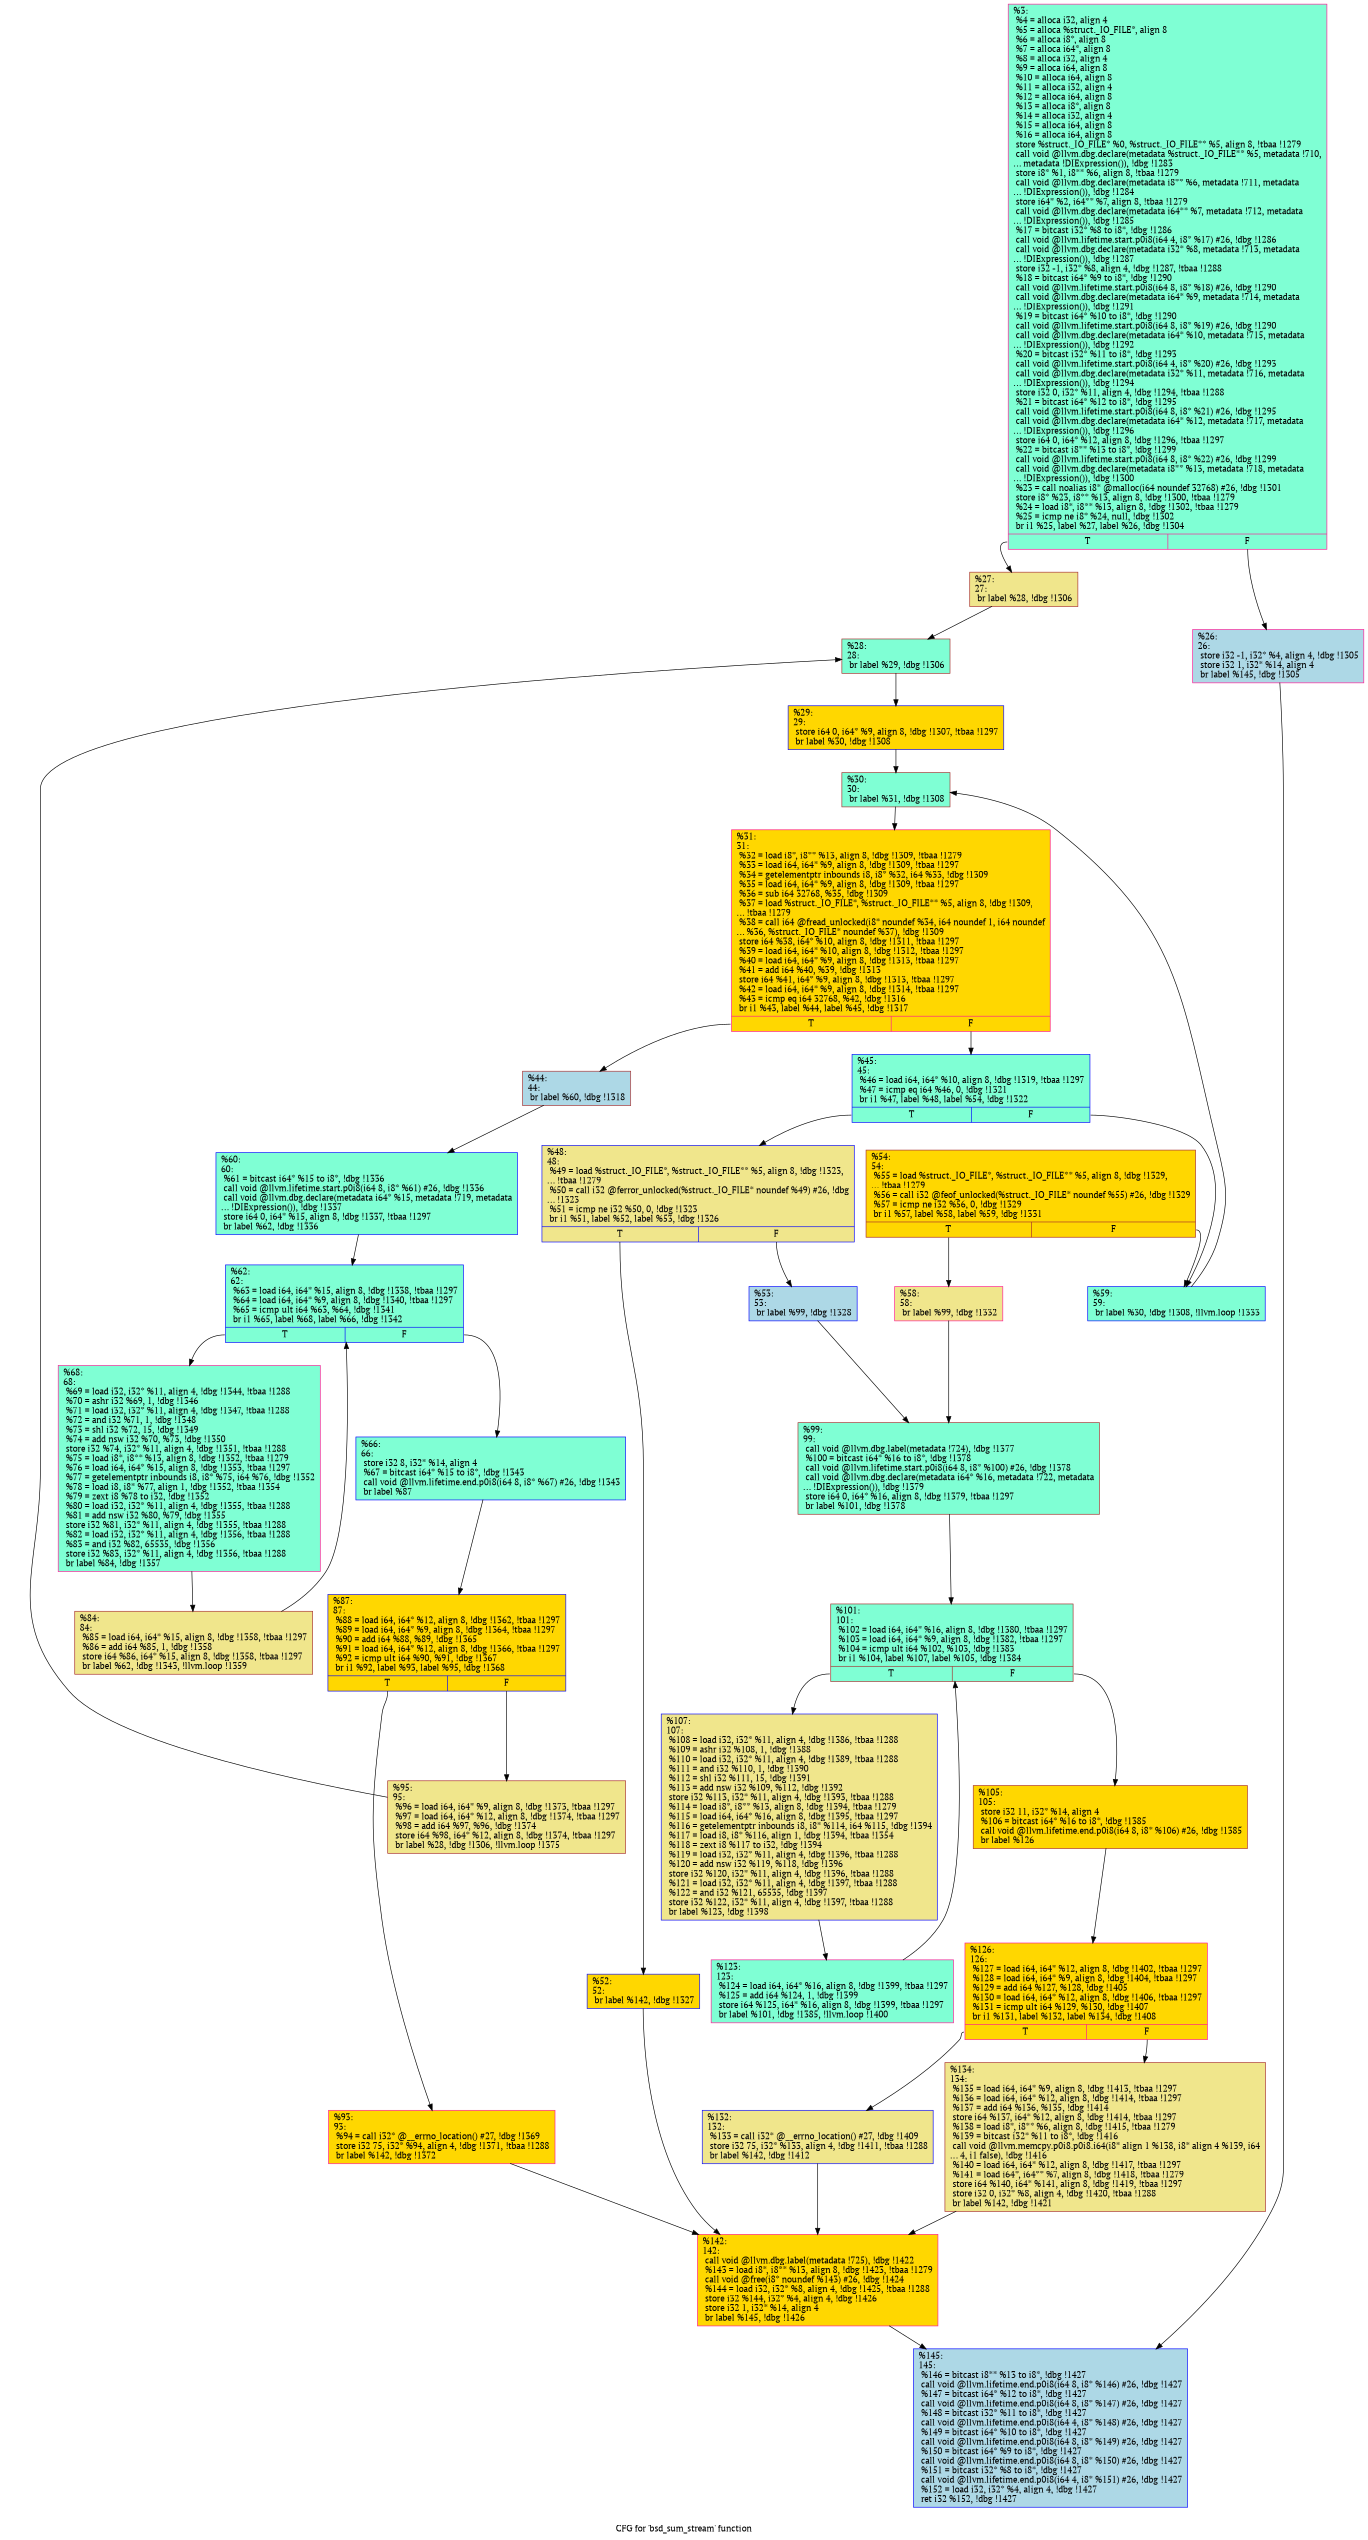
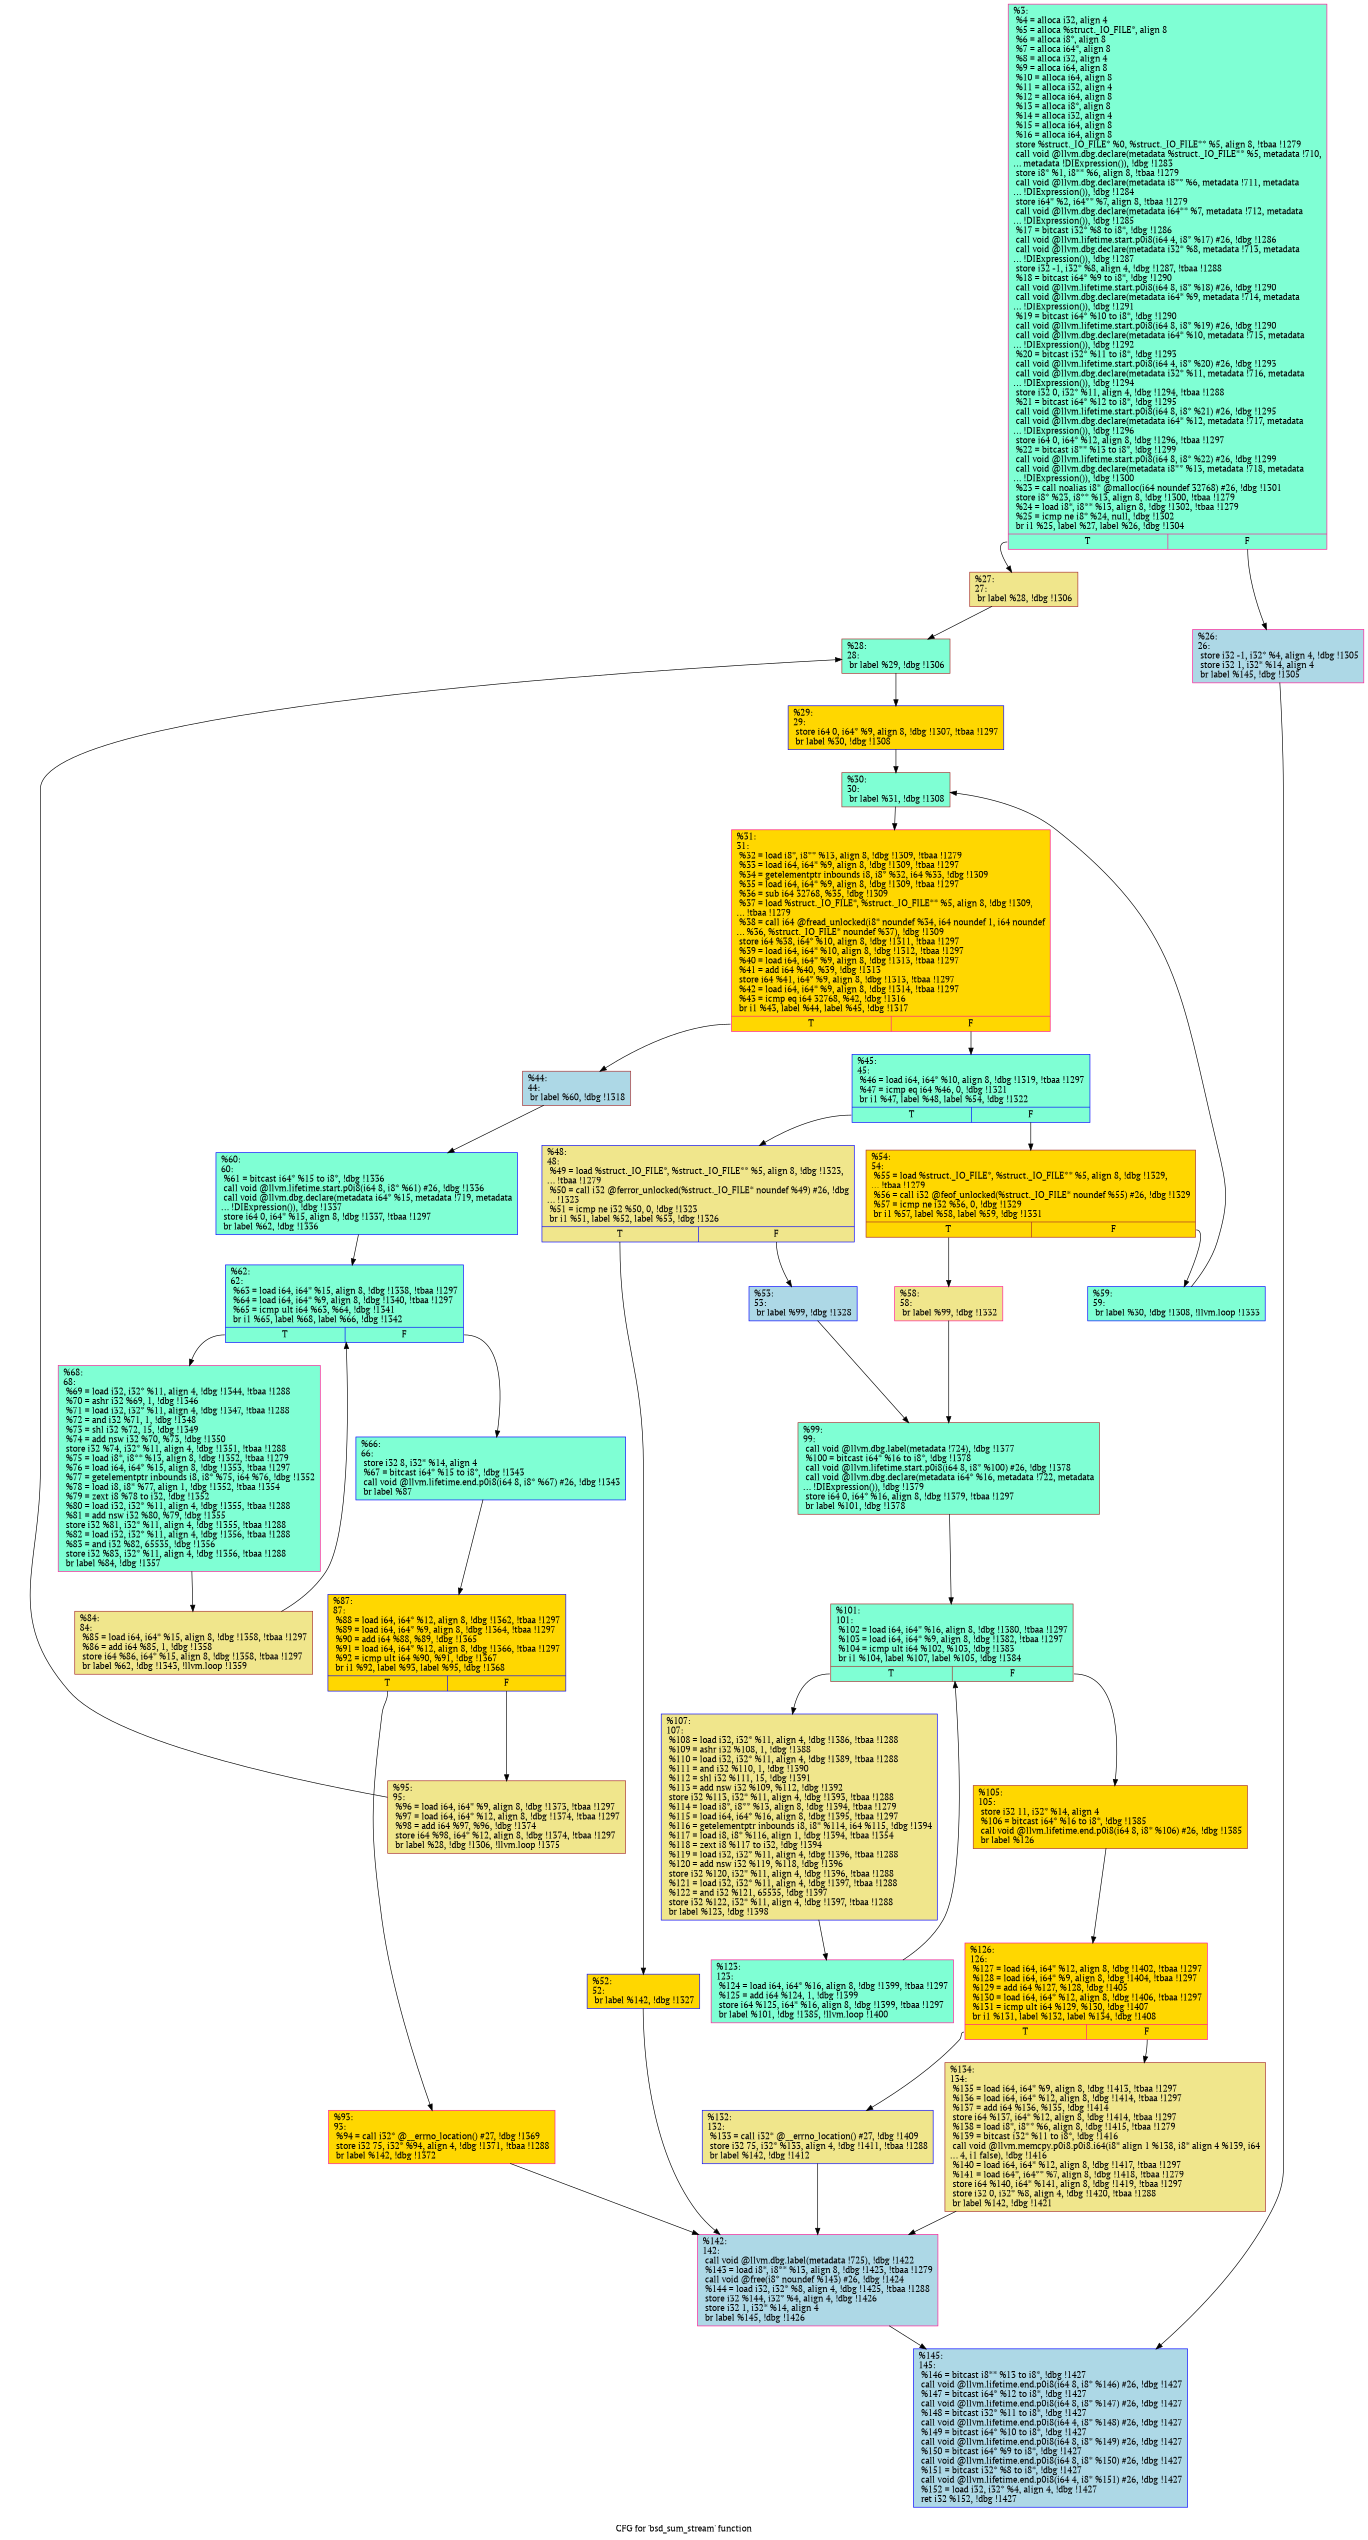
edge "%45:" -> "%59:": now "%45:" -> "%54:"
node "%142:": fillcolor gold -> lightblue
